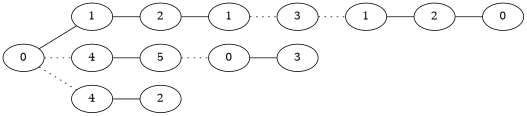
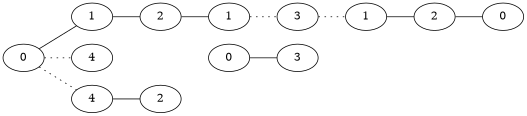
node "5": removed
